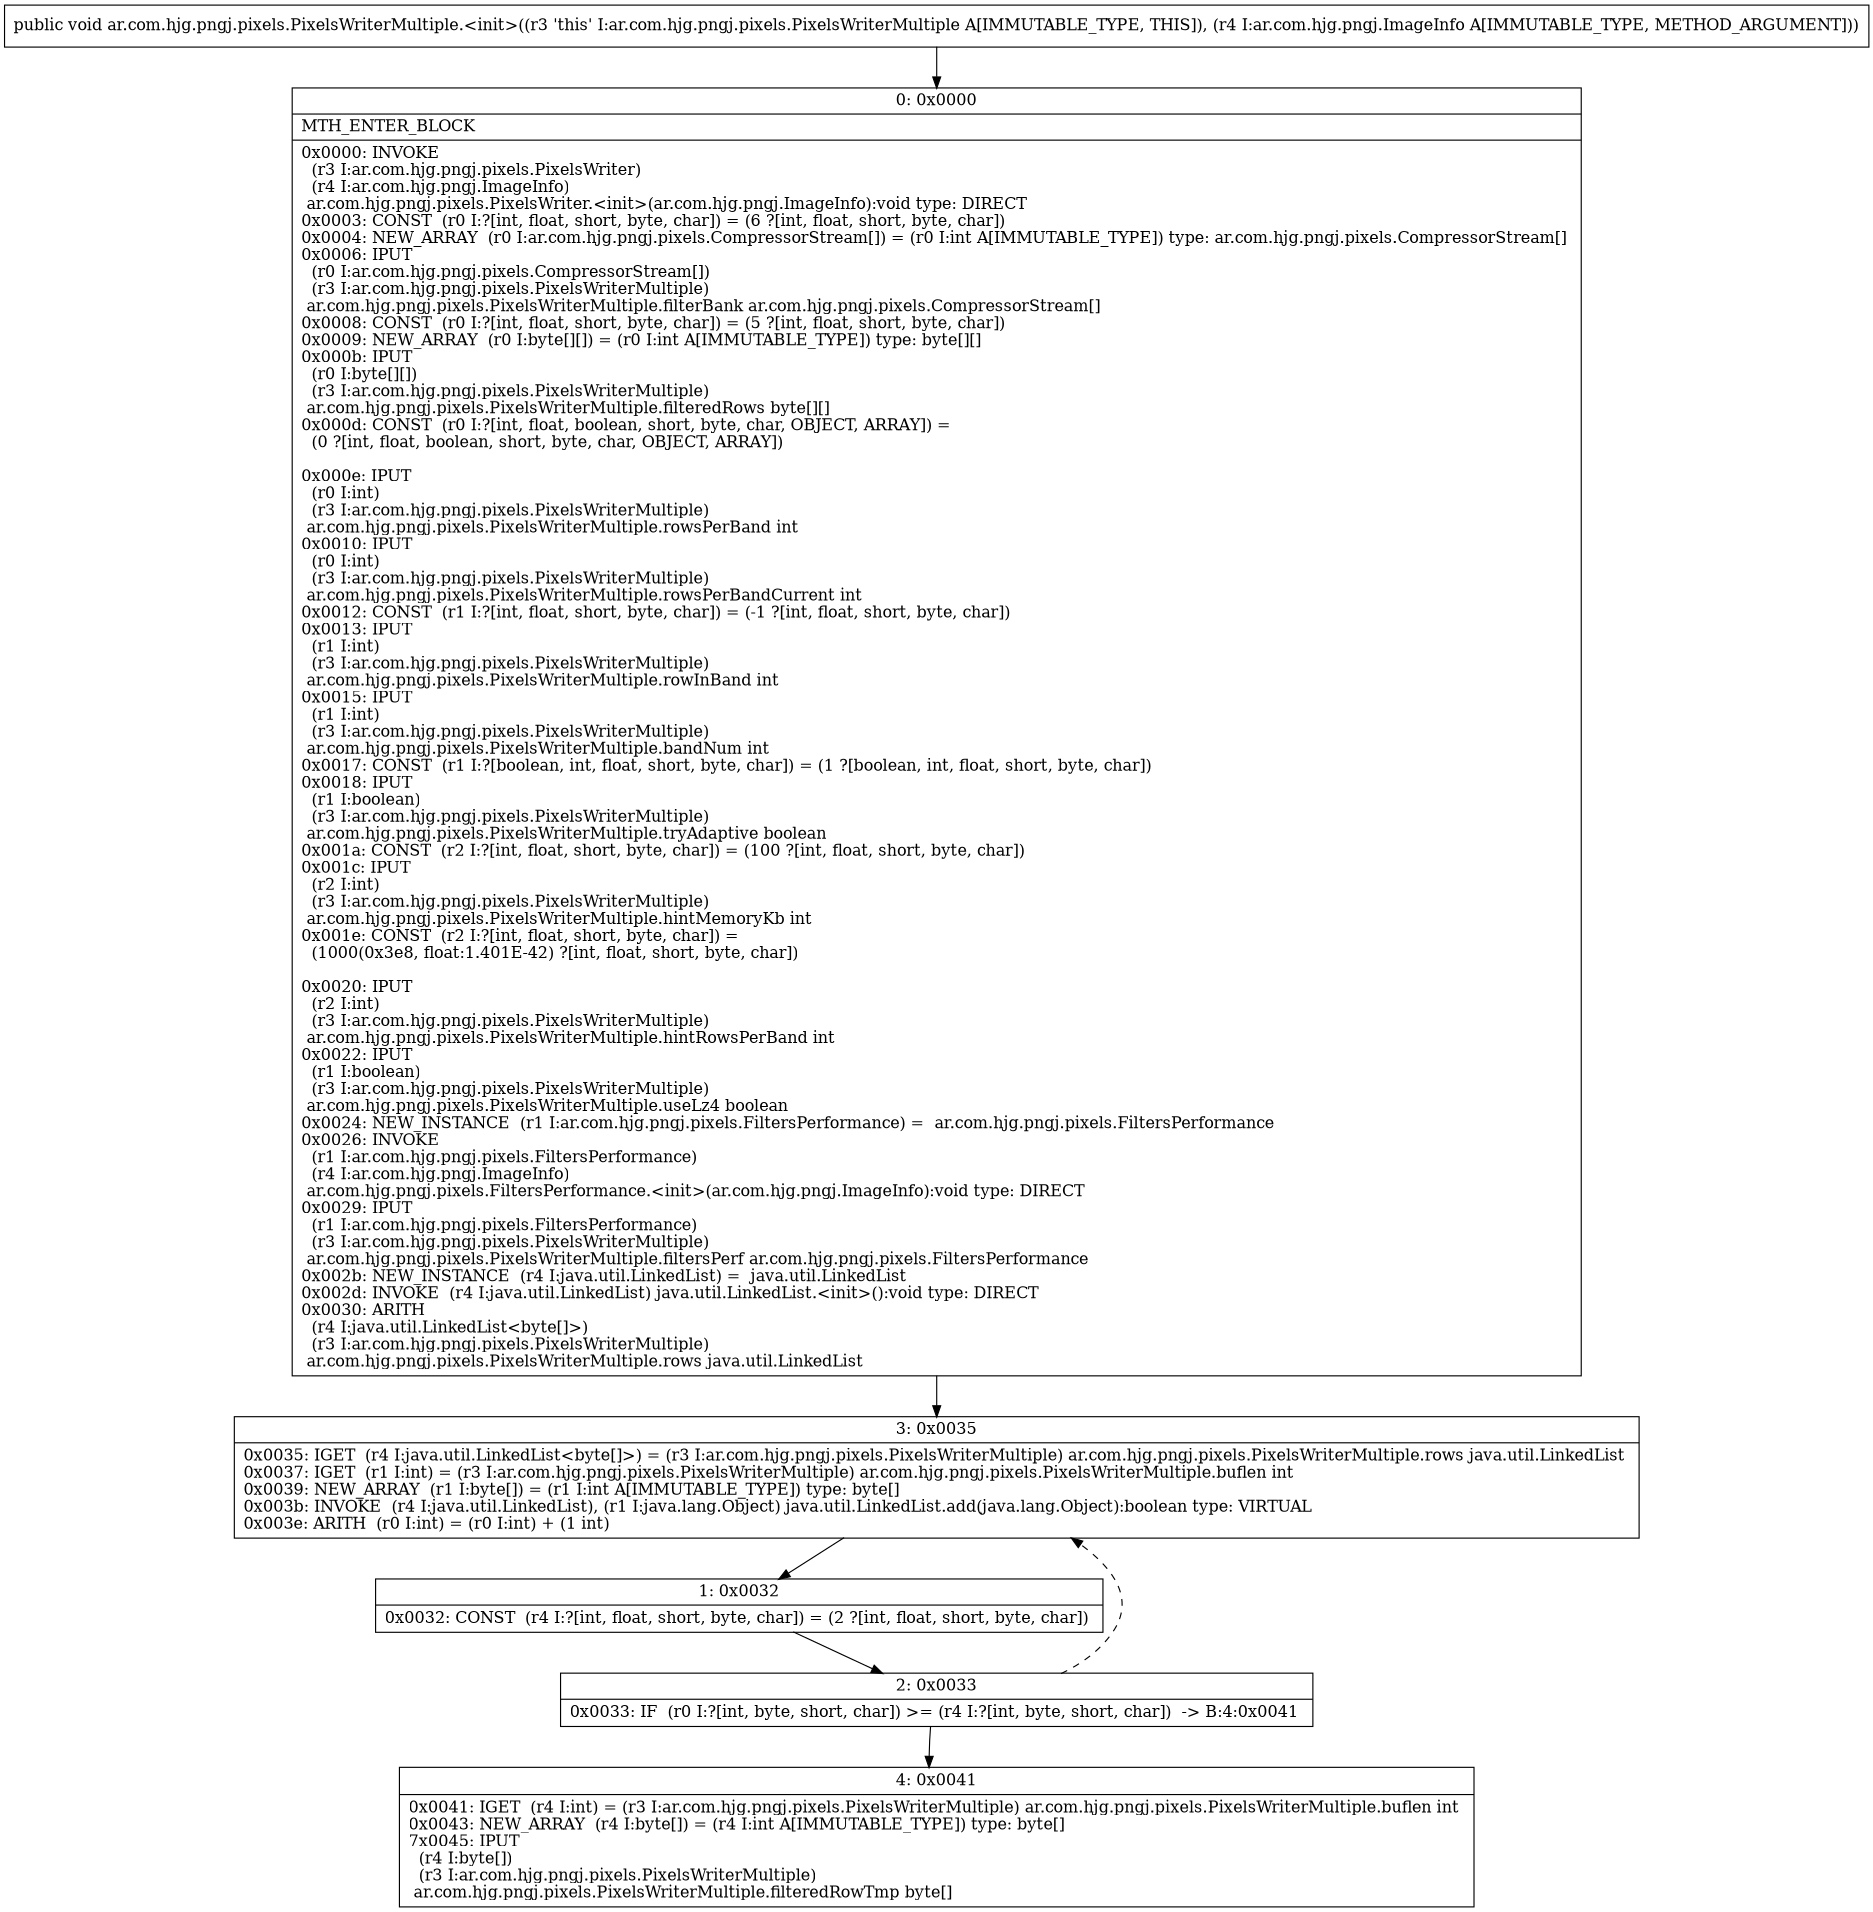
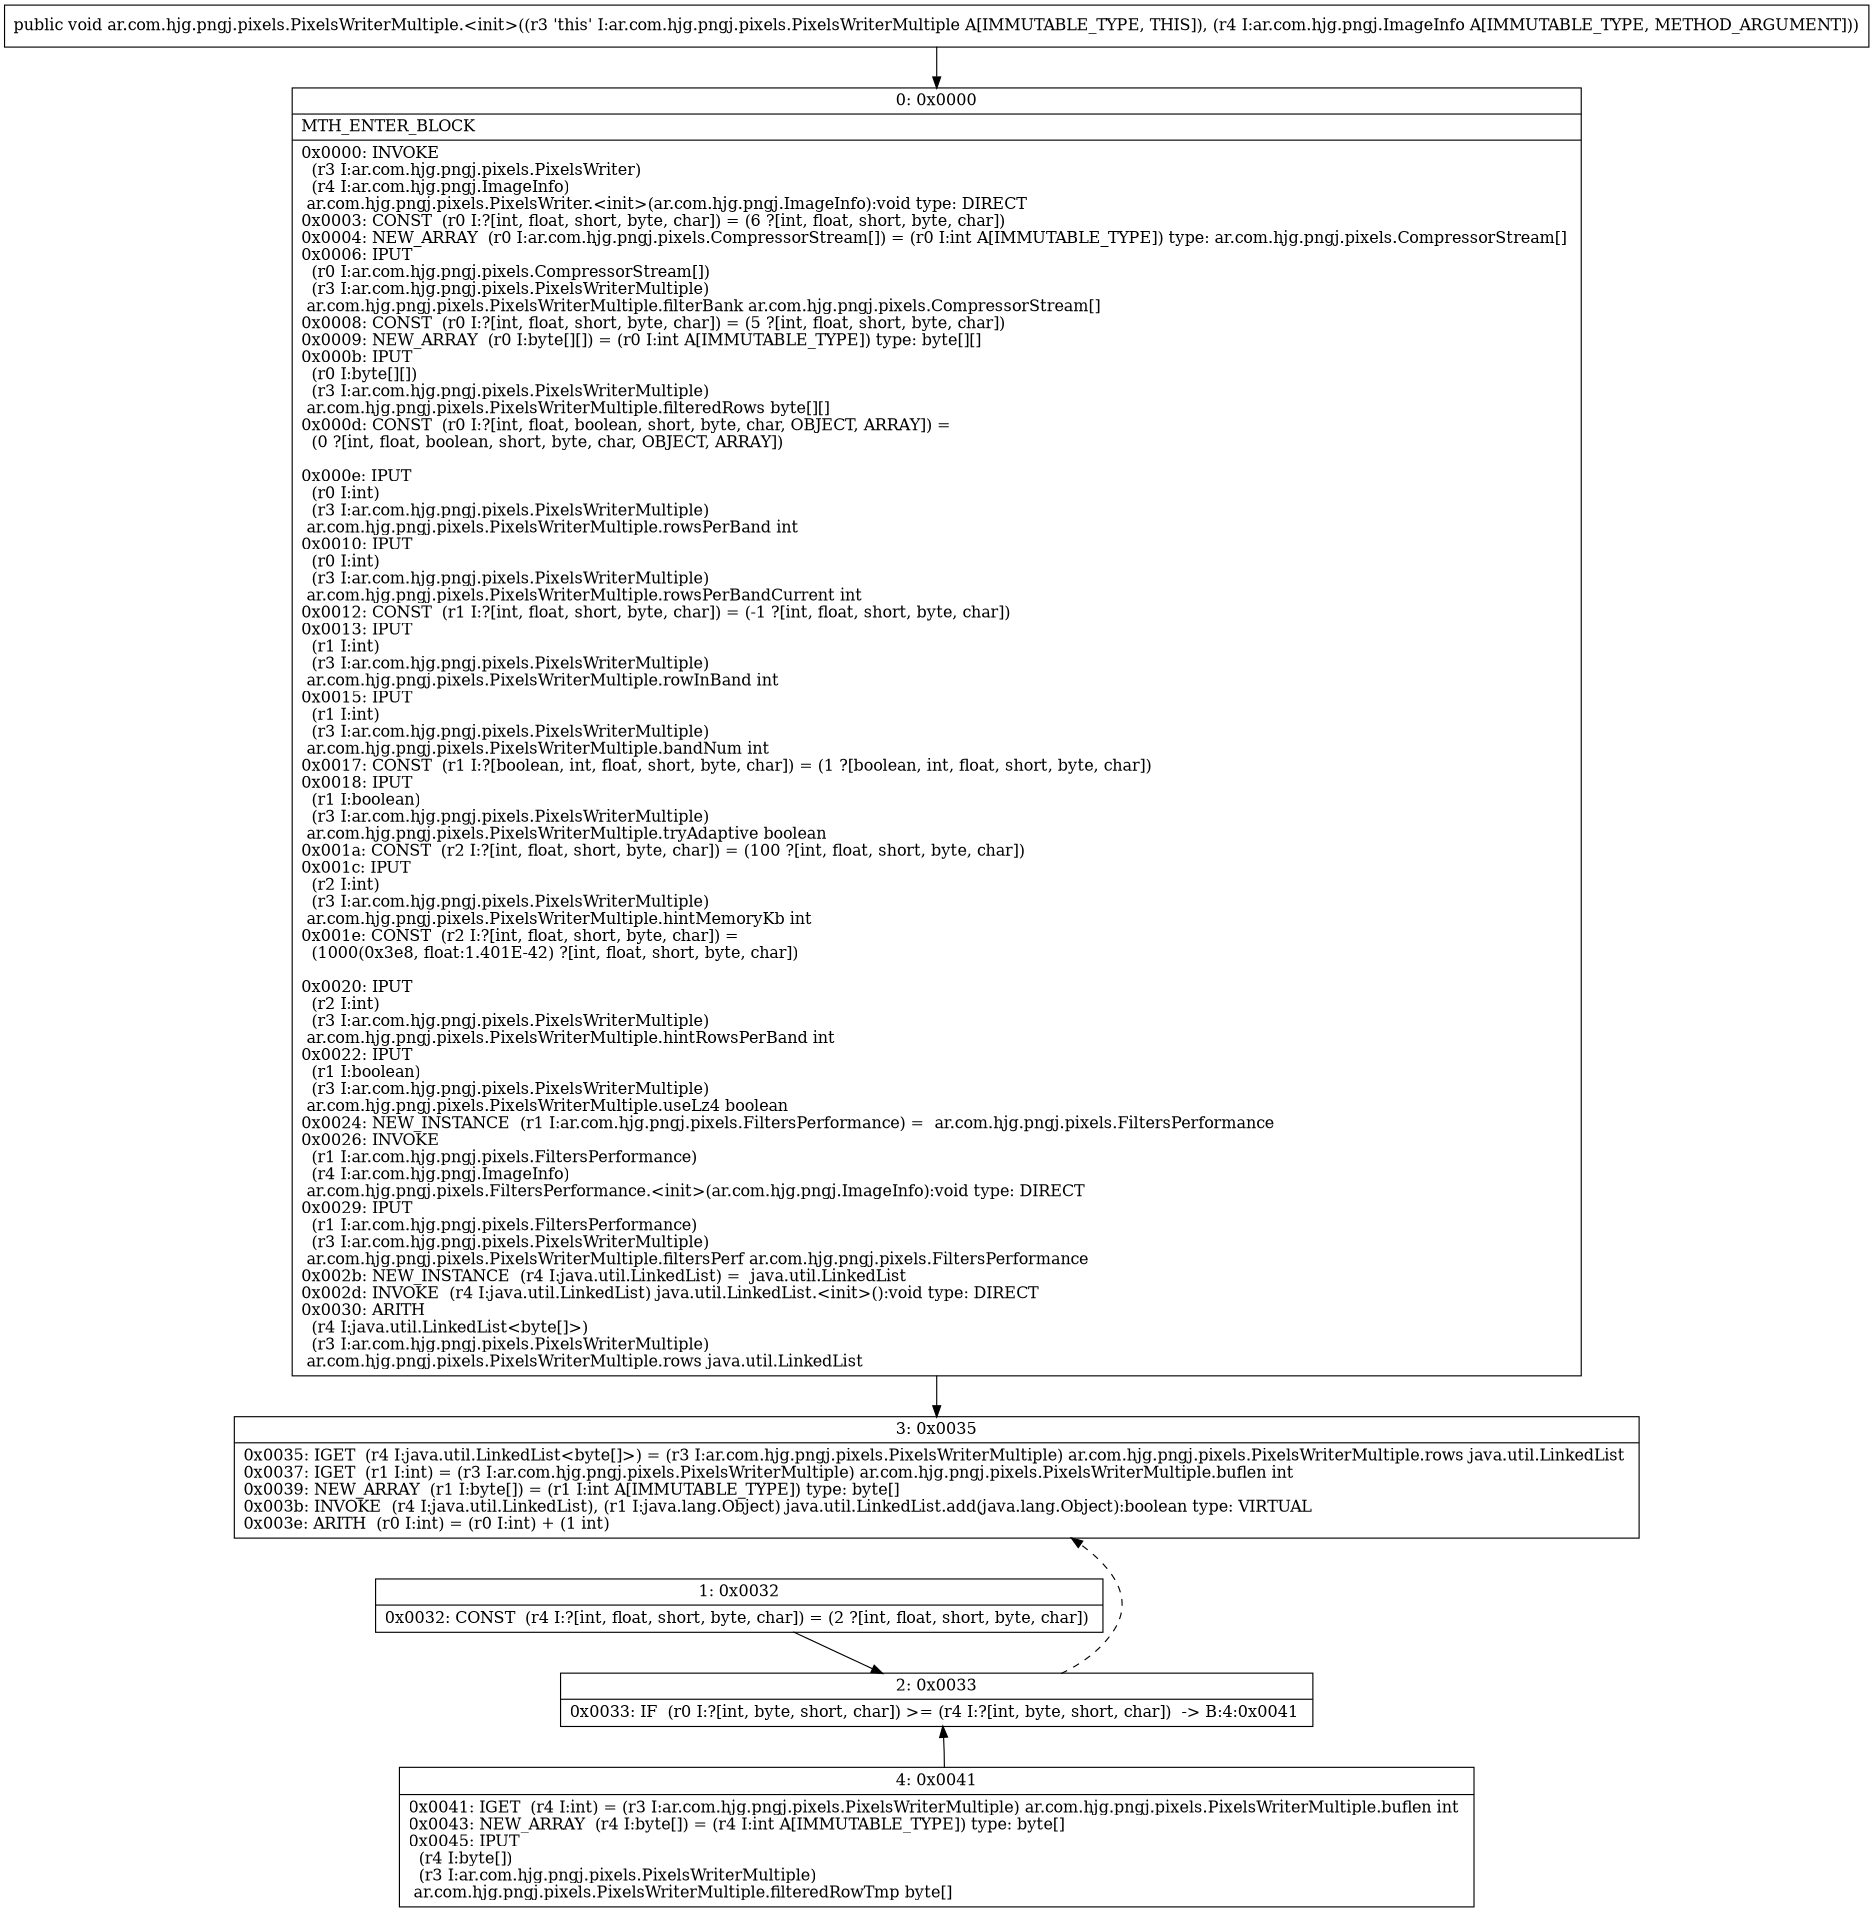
edge "3: 0x0035" -> "1: 0x0032": removed
edge "2: 0x0033" -> "4: 0x0041": reversed
node "4: 0x0041": text "7x0045: IPUT" -> "0x0045: IPUT"
